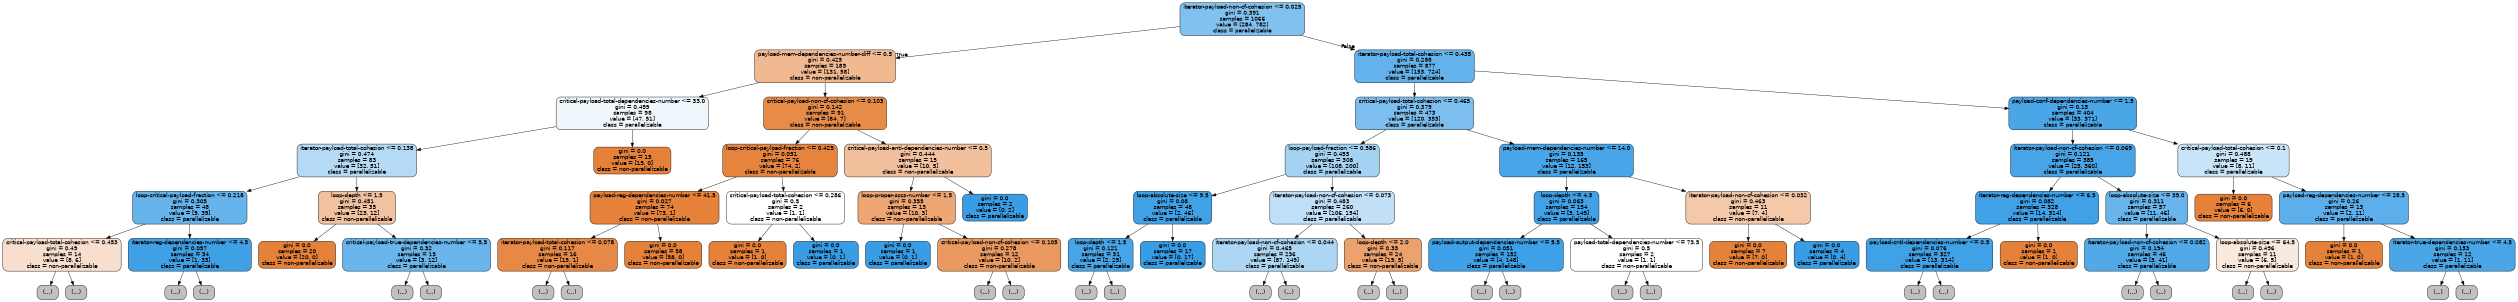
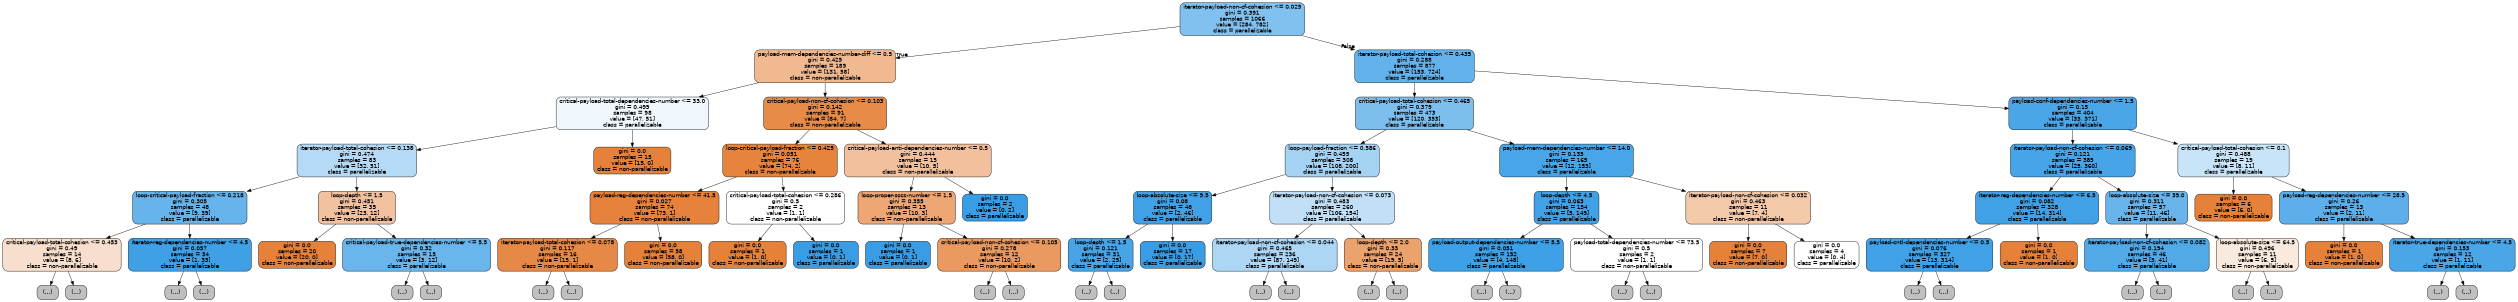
node "gini = 0.0 samples = 4 value = [0, 4] class = parallelizable": fillcolor #399de5ff -> #e5813900
